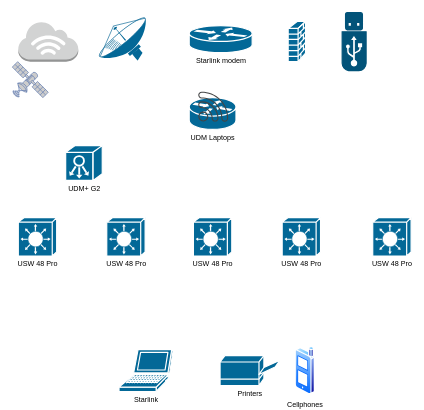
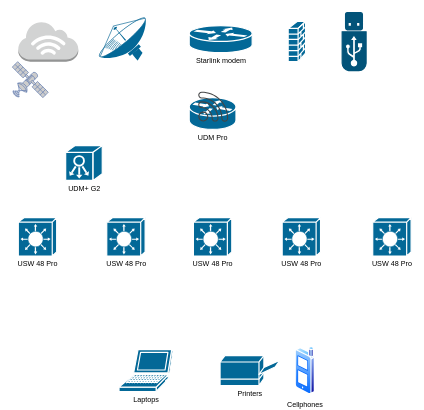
node "UDM Laptops": label "UDM Laptops" -> "UDM Pro"
node "Starlink": label "Starlink" -> "Laptops"
